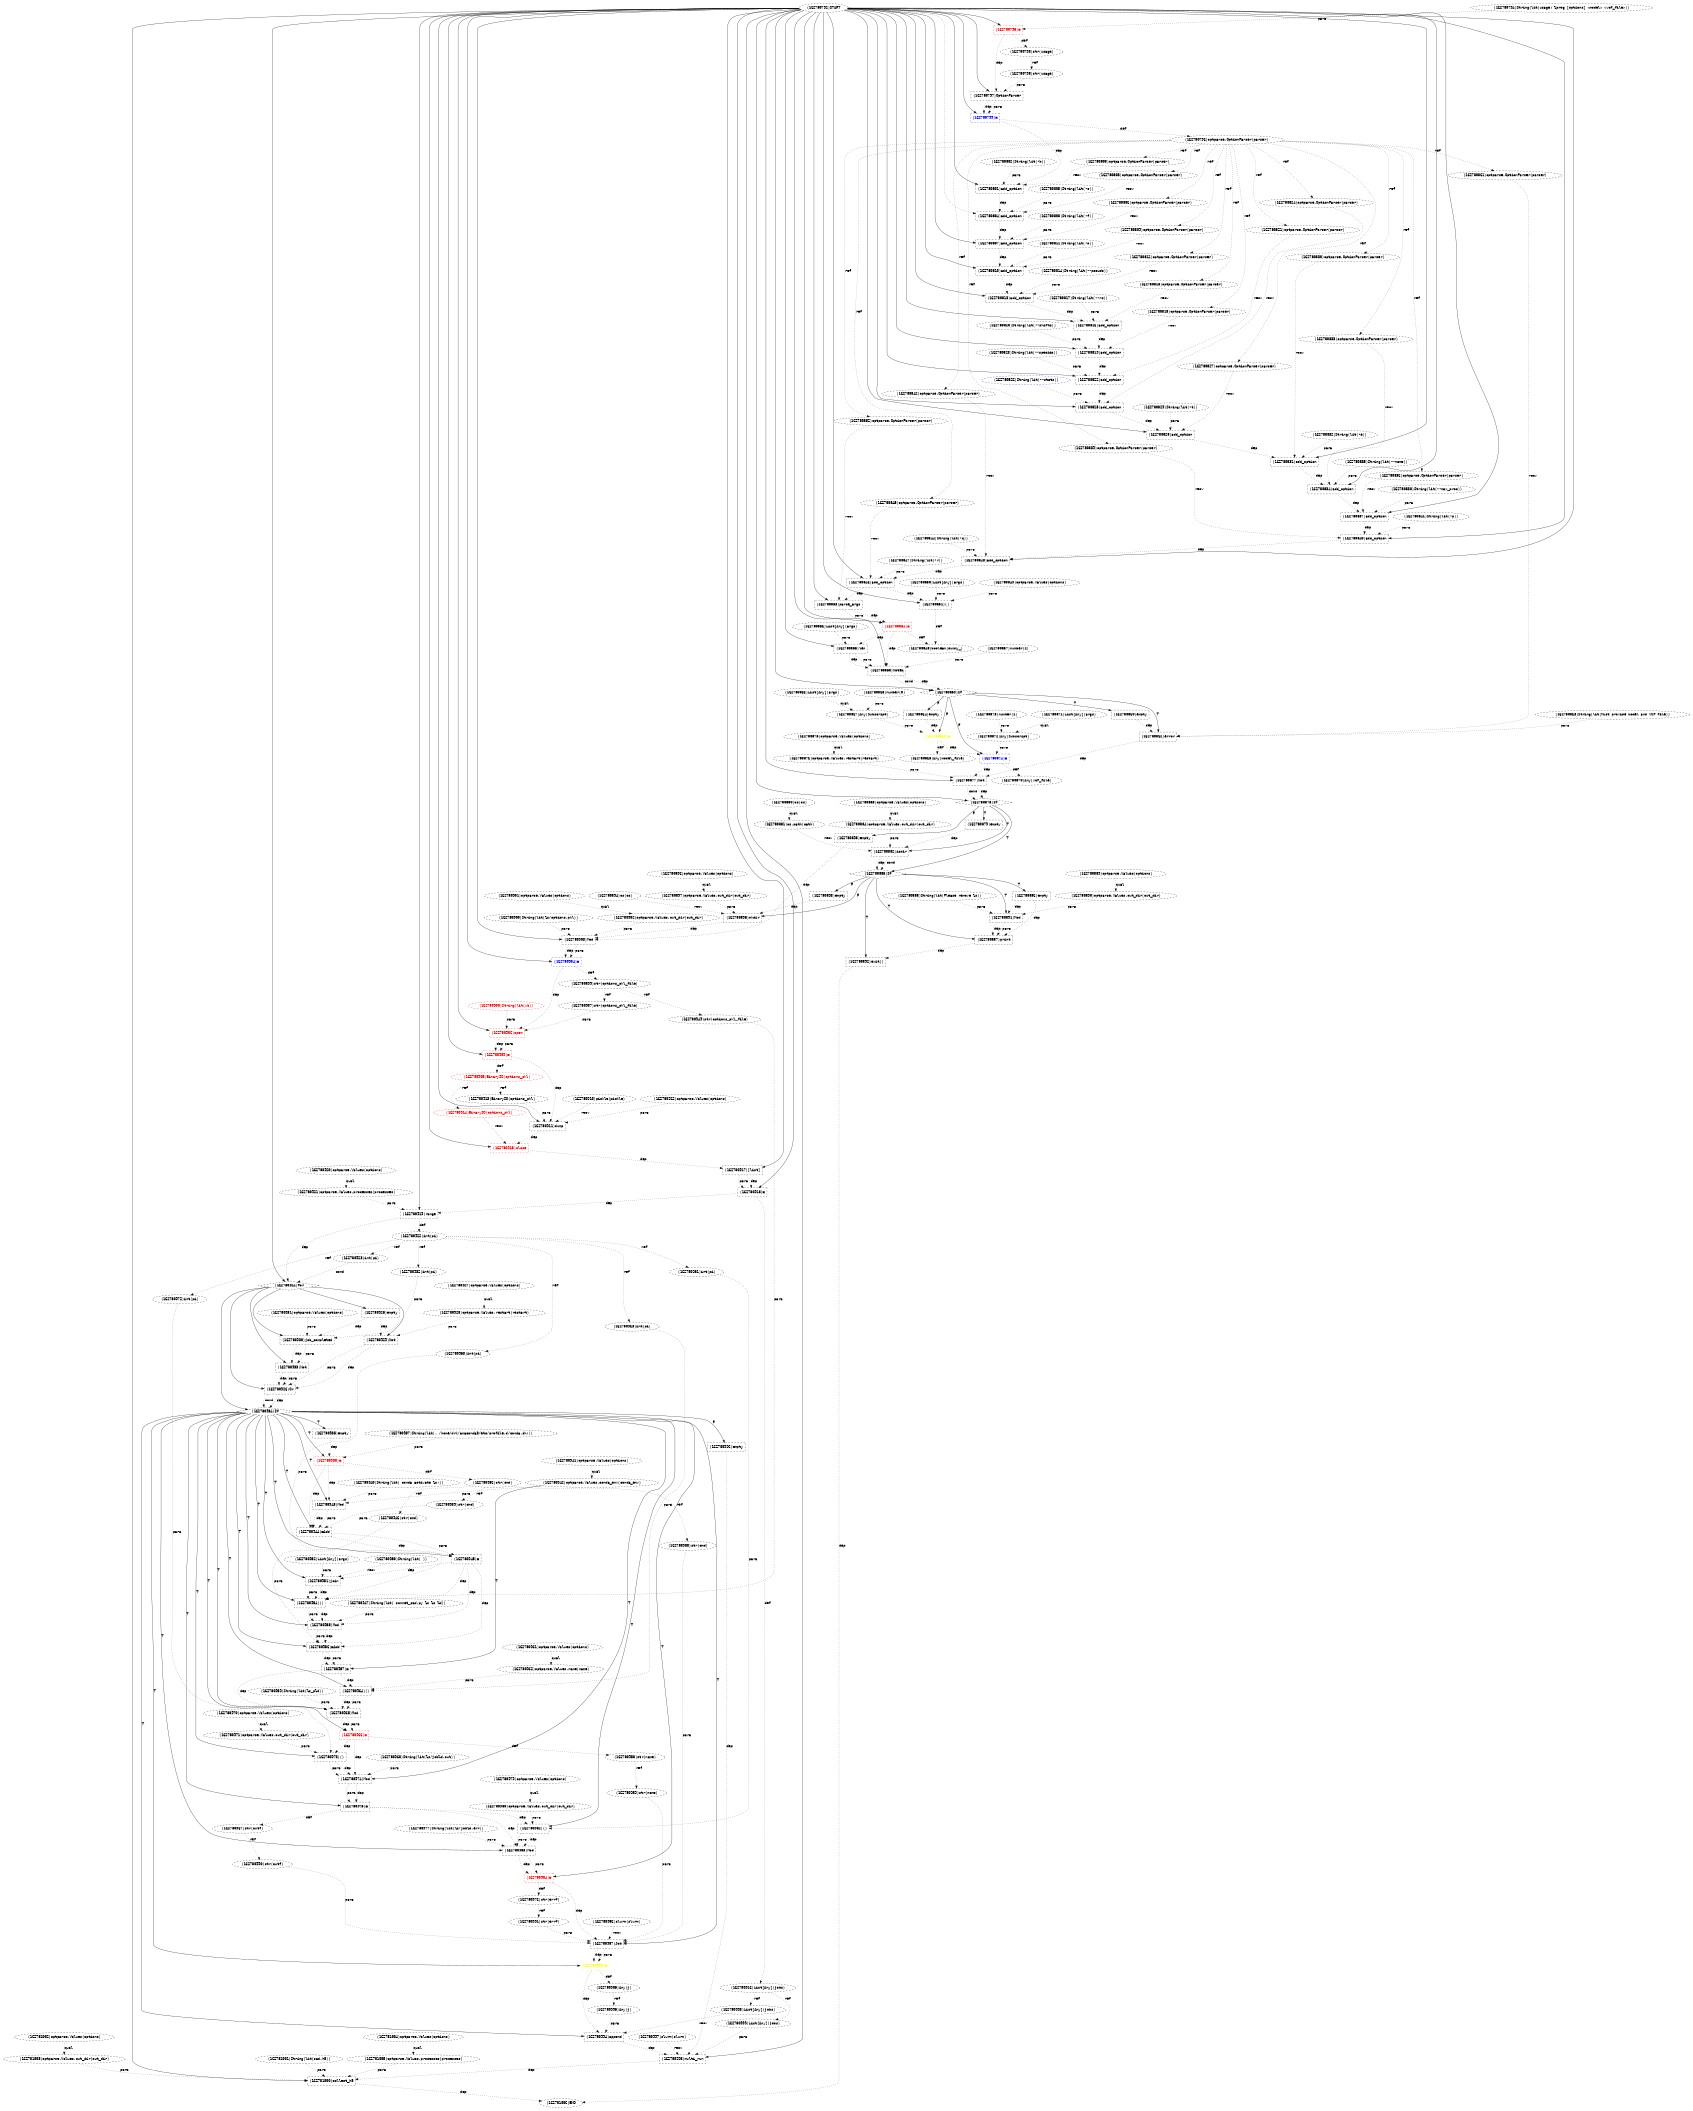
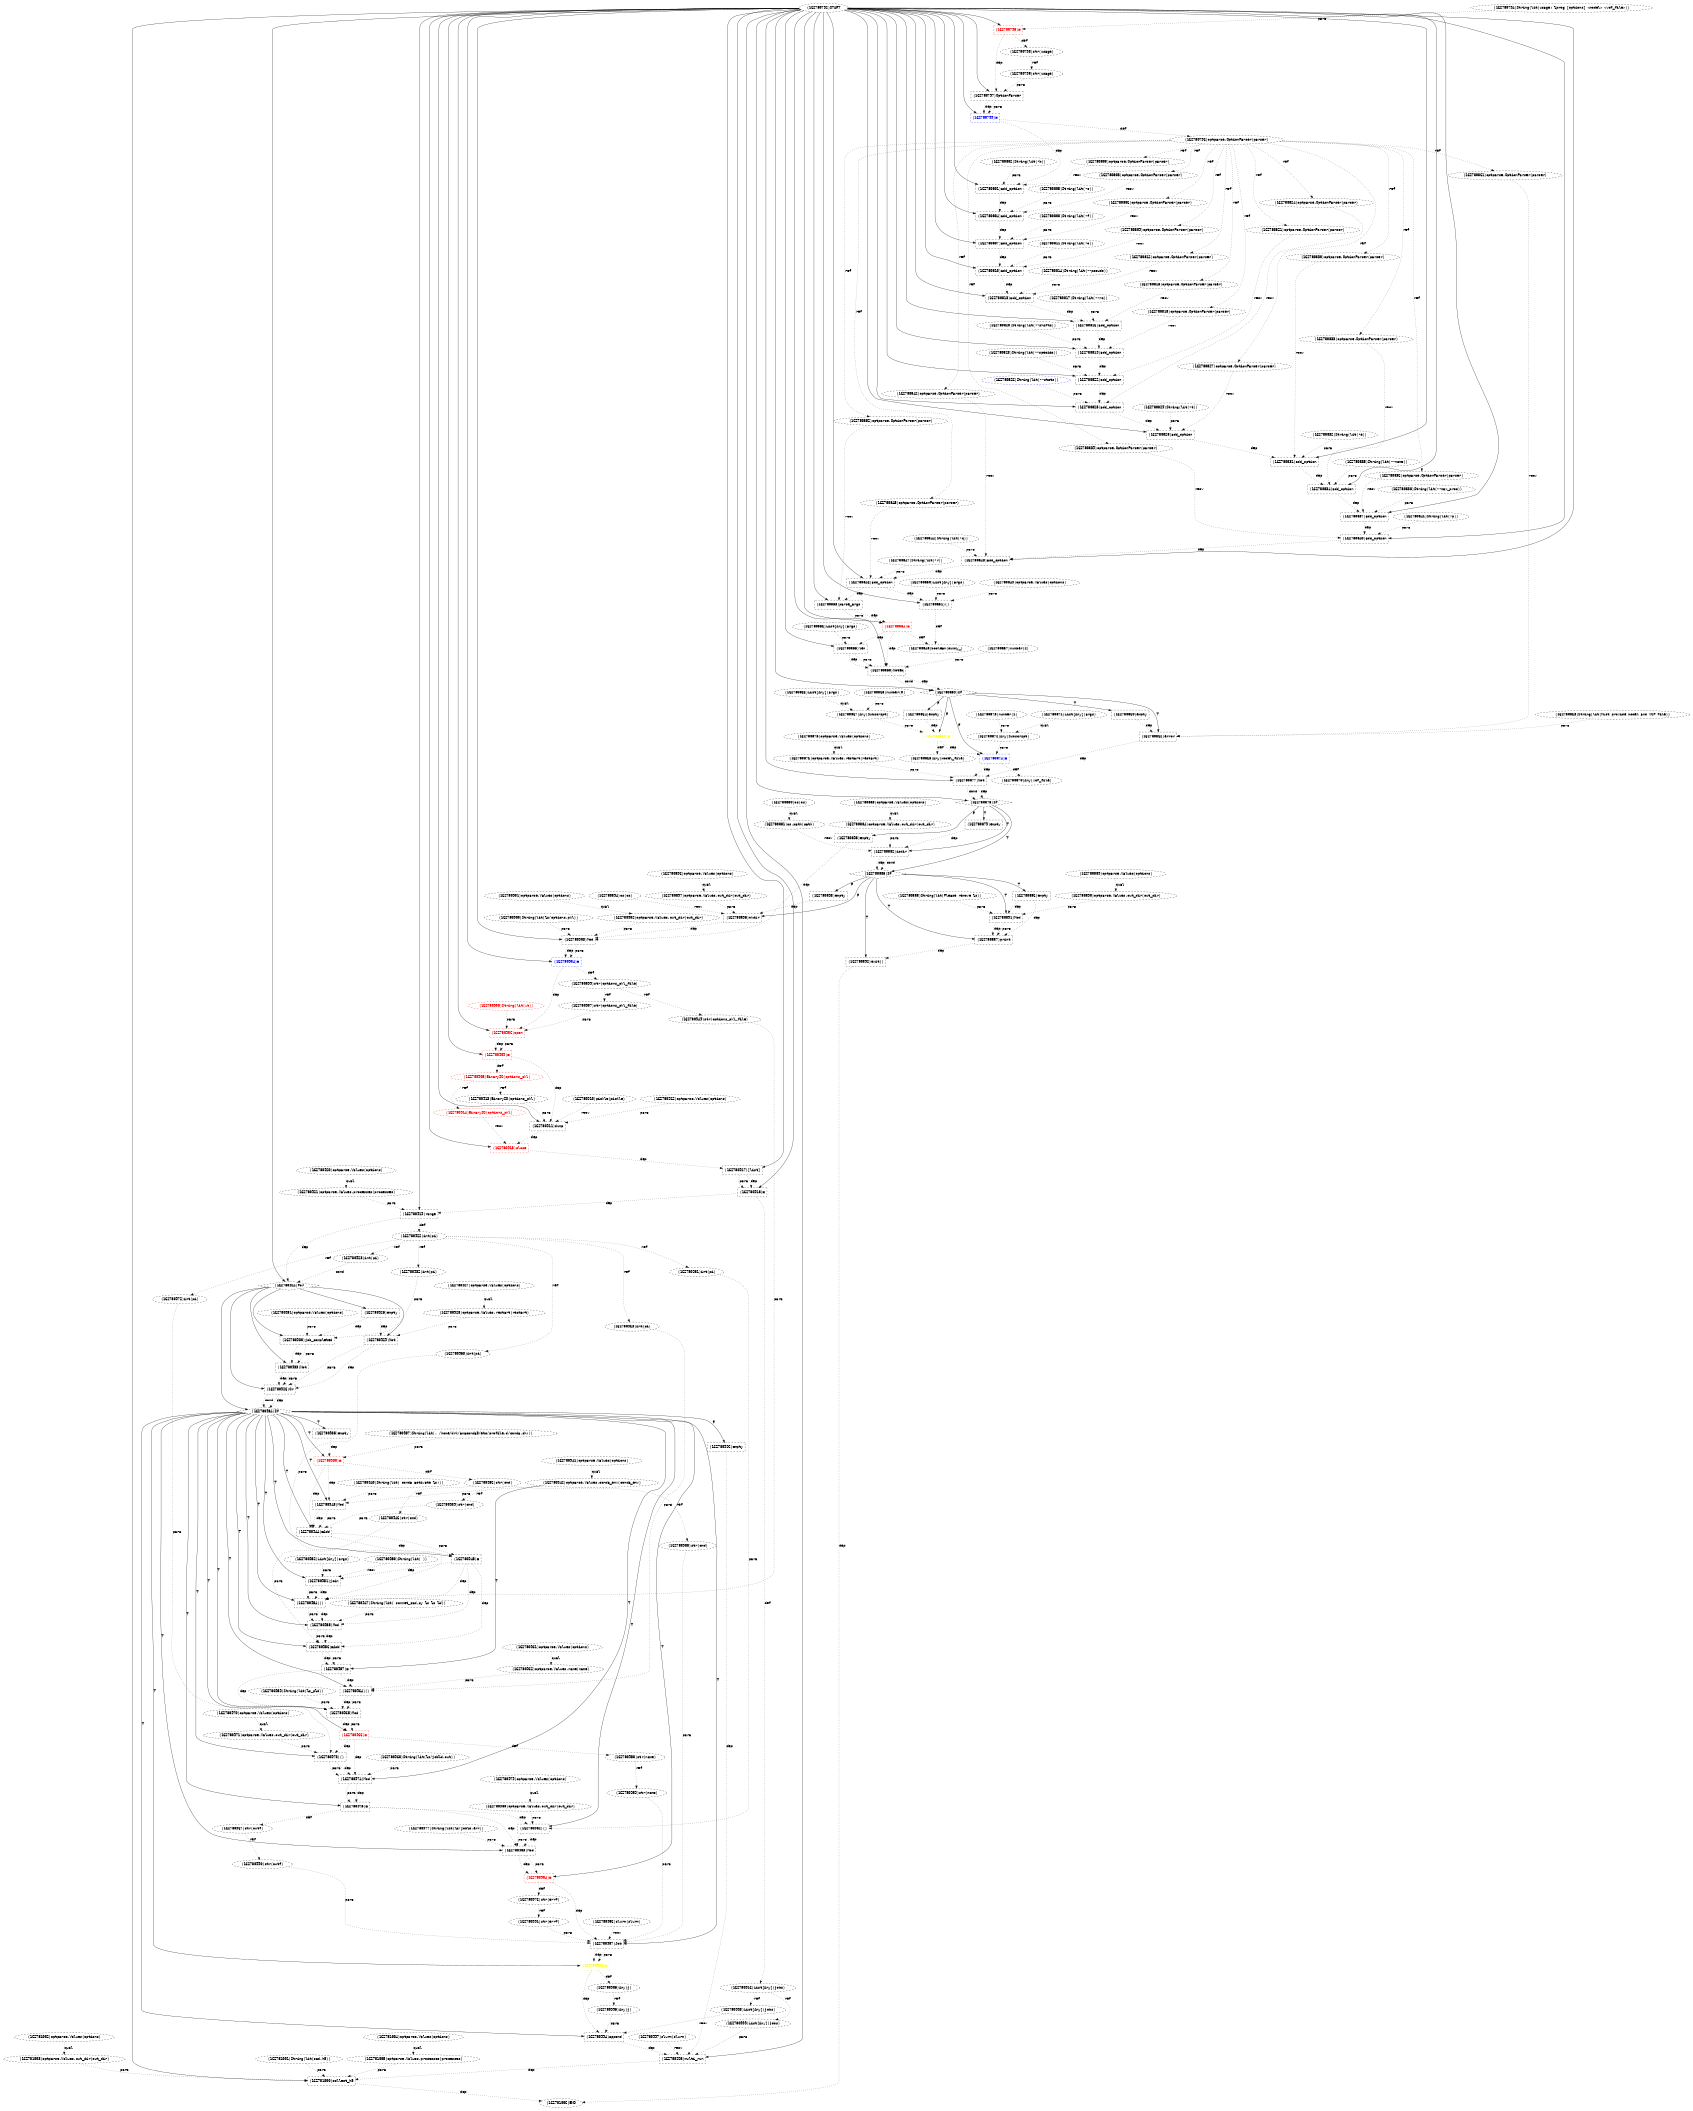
edge "(162780792)START" -> "(162780804)add_option": style dotted -> solid
